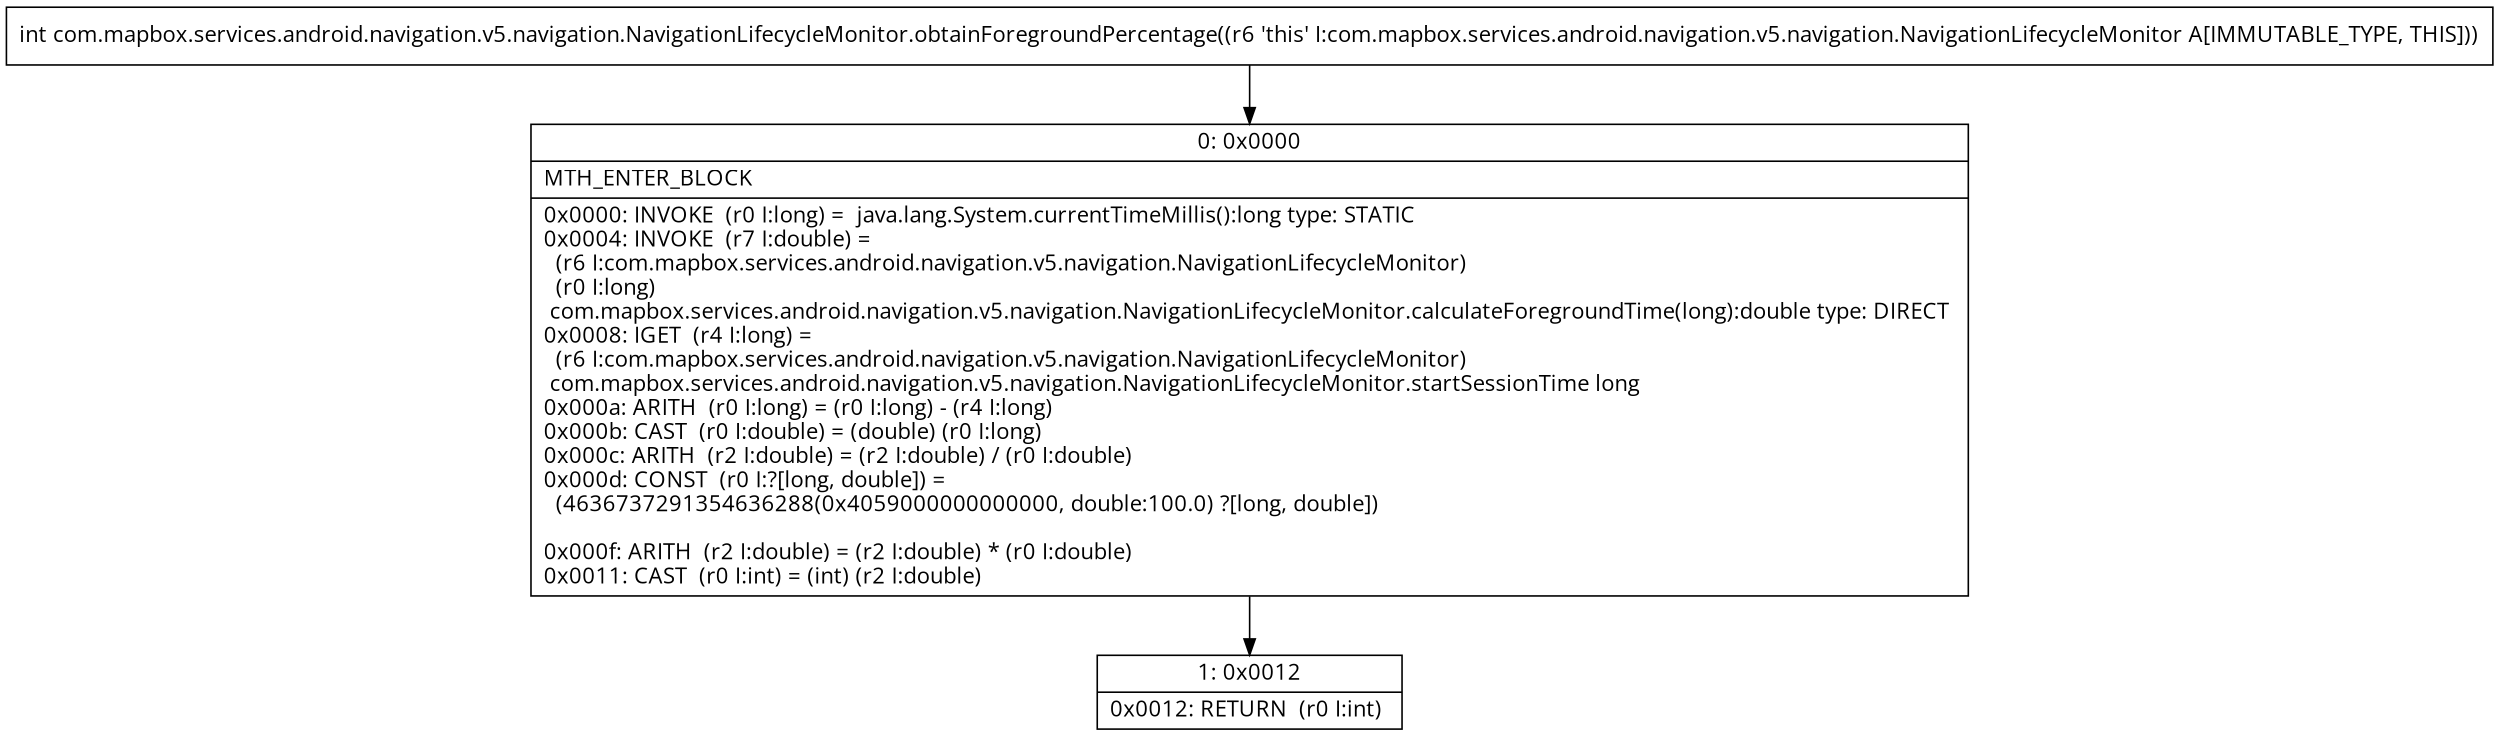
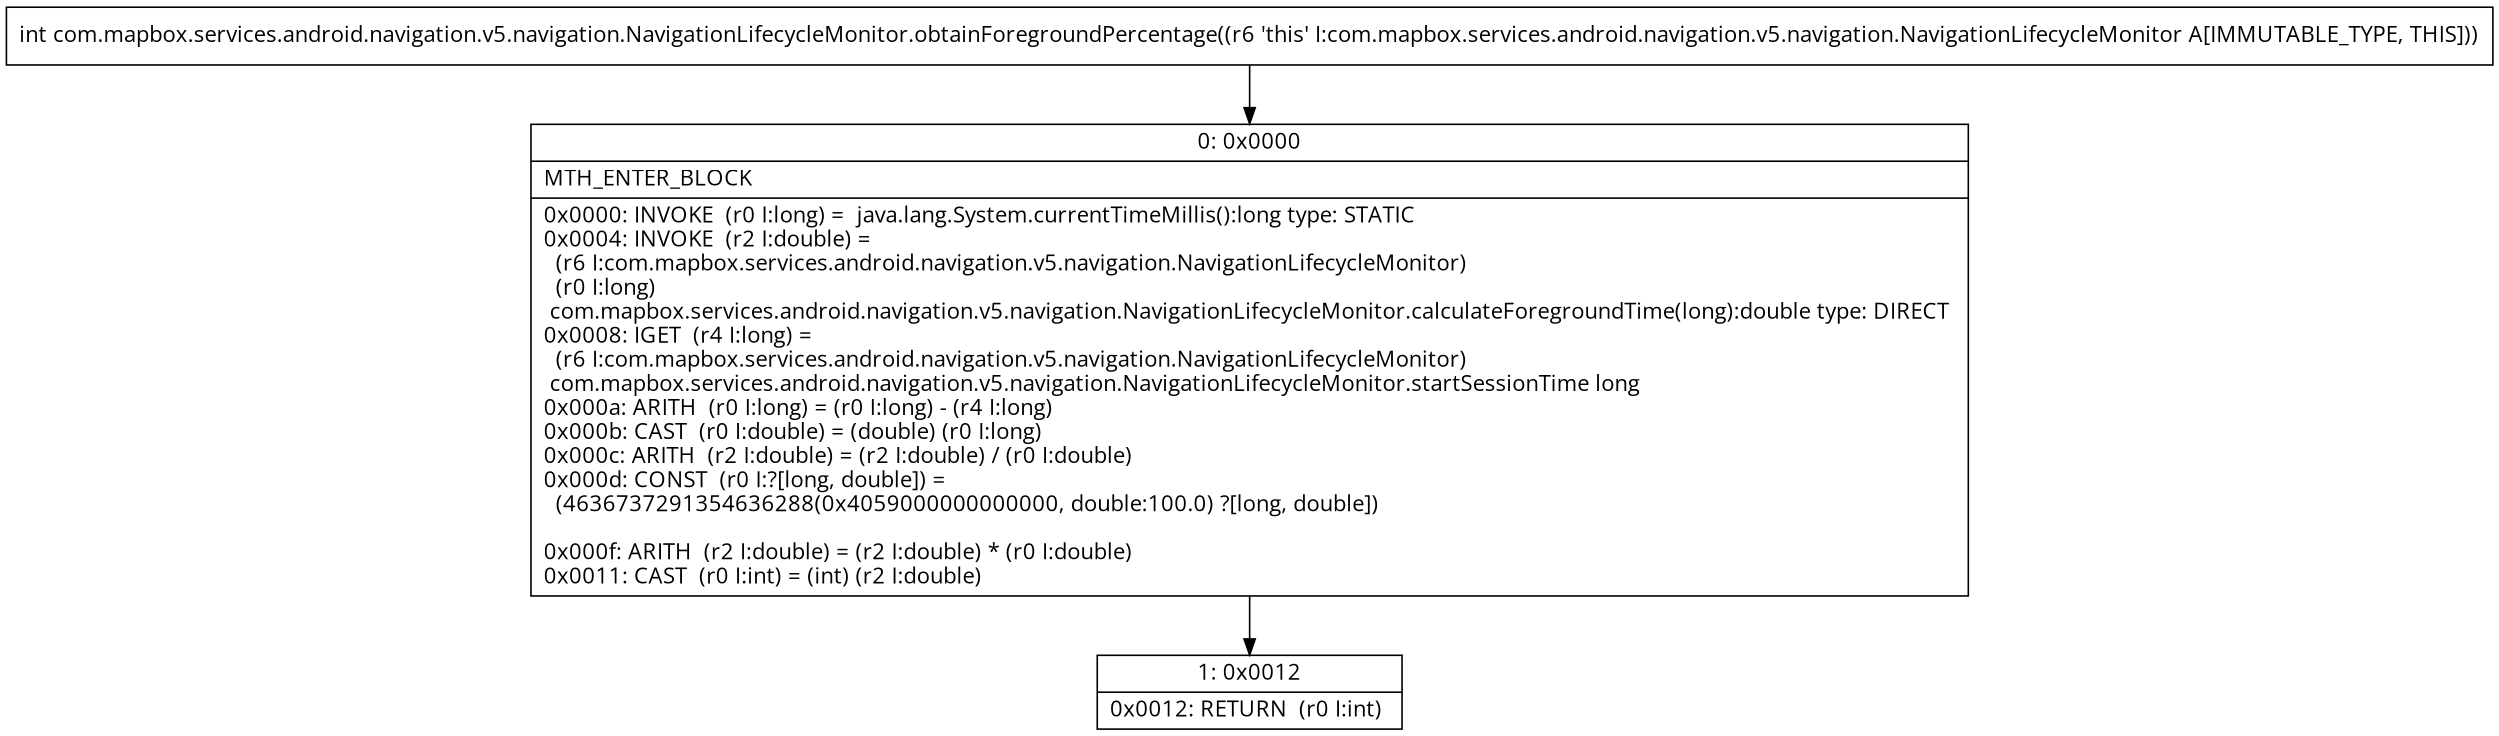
node "0: 0x0000": text "0x0004: INVOKE  (r7 I:double) =" -> "0x0004: INVOKE  (r2 I:double) ="
